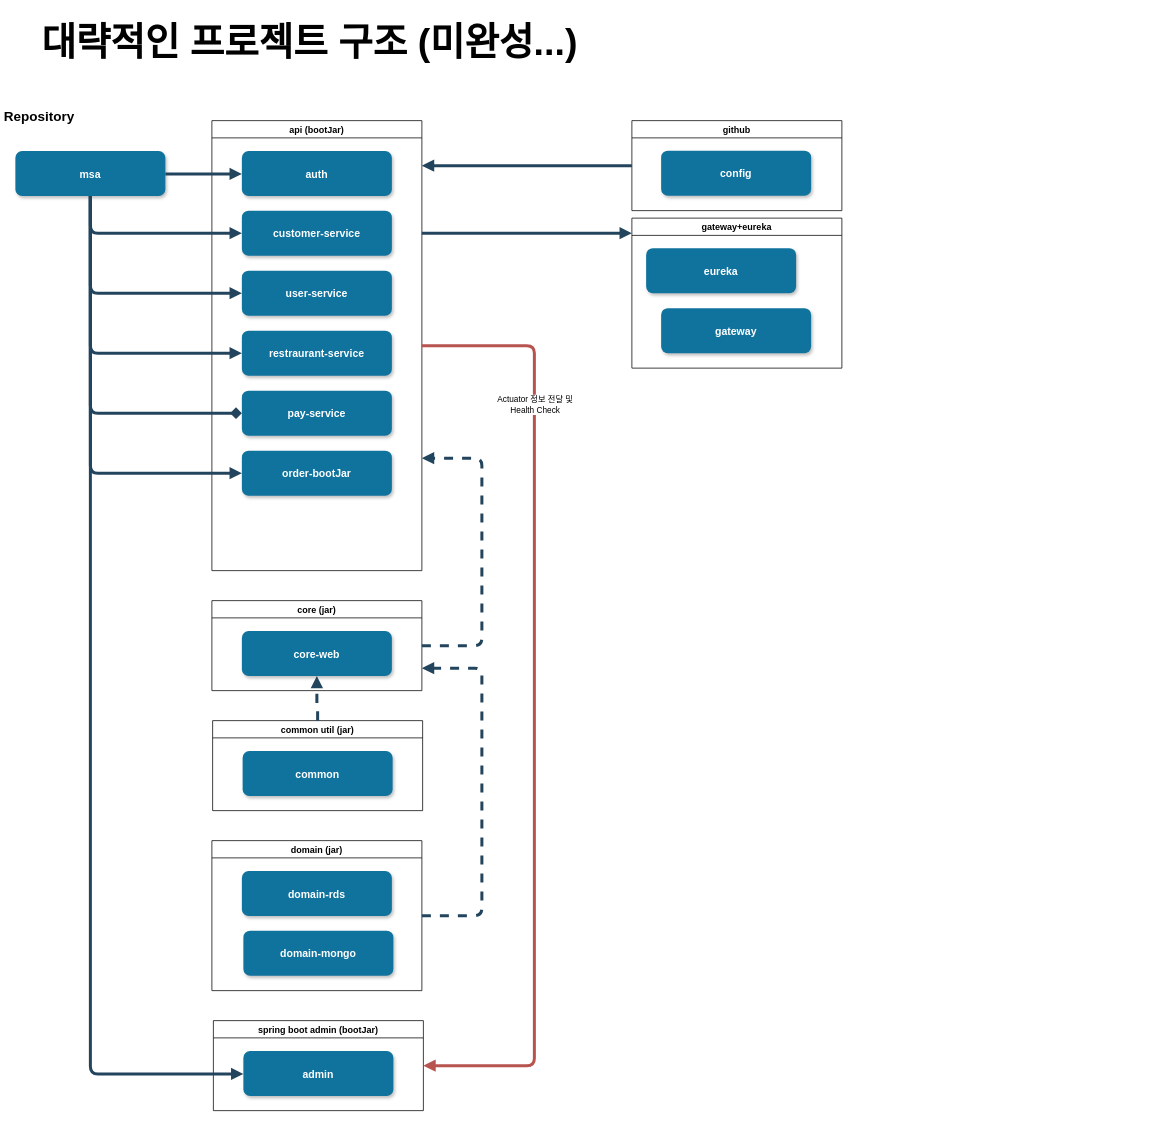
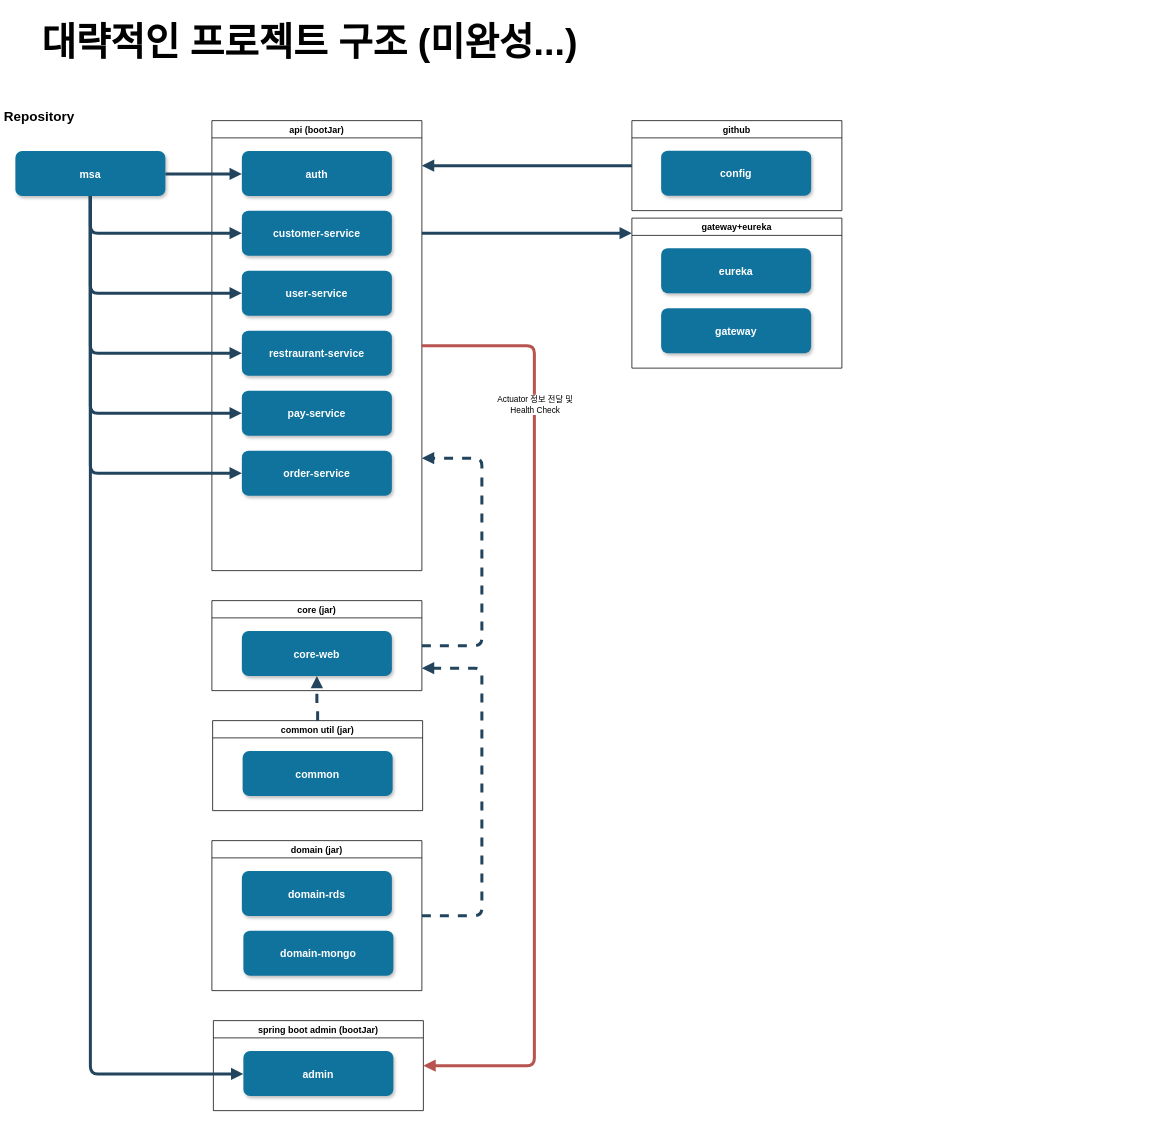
node "eureka": moved (721, 270) -> (736, 270)
edge "msa" -> "pay-service": arrowhead diamond -> block
node "order-bootJar": label "order-bootJar" -> "order-service"
